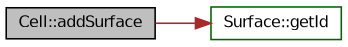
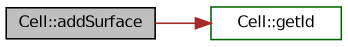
node "Surface::getId": label "Surface::getId" -> "Cell::getId"
